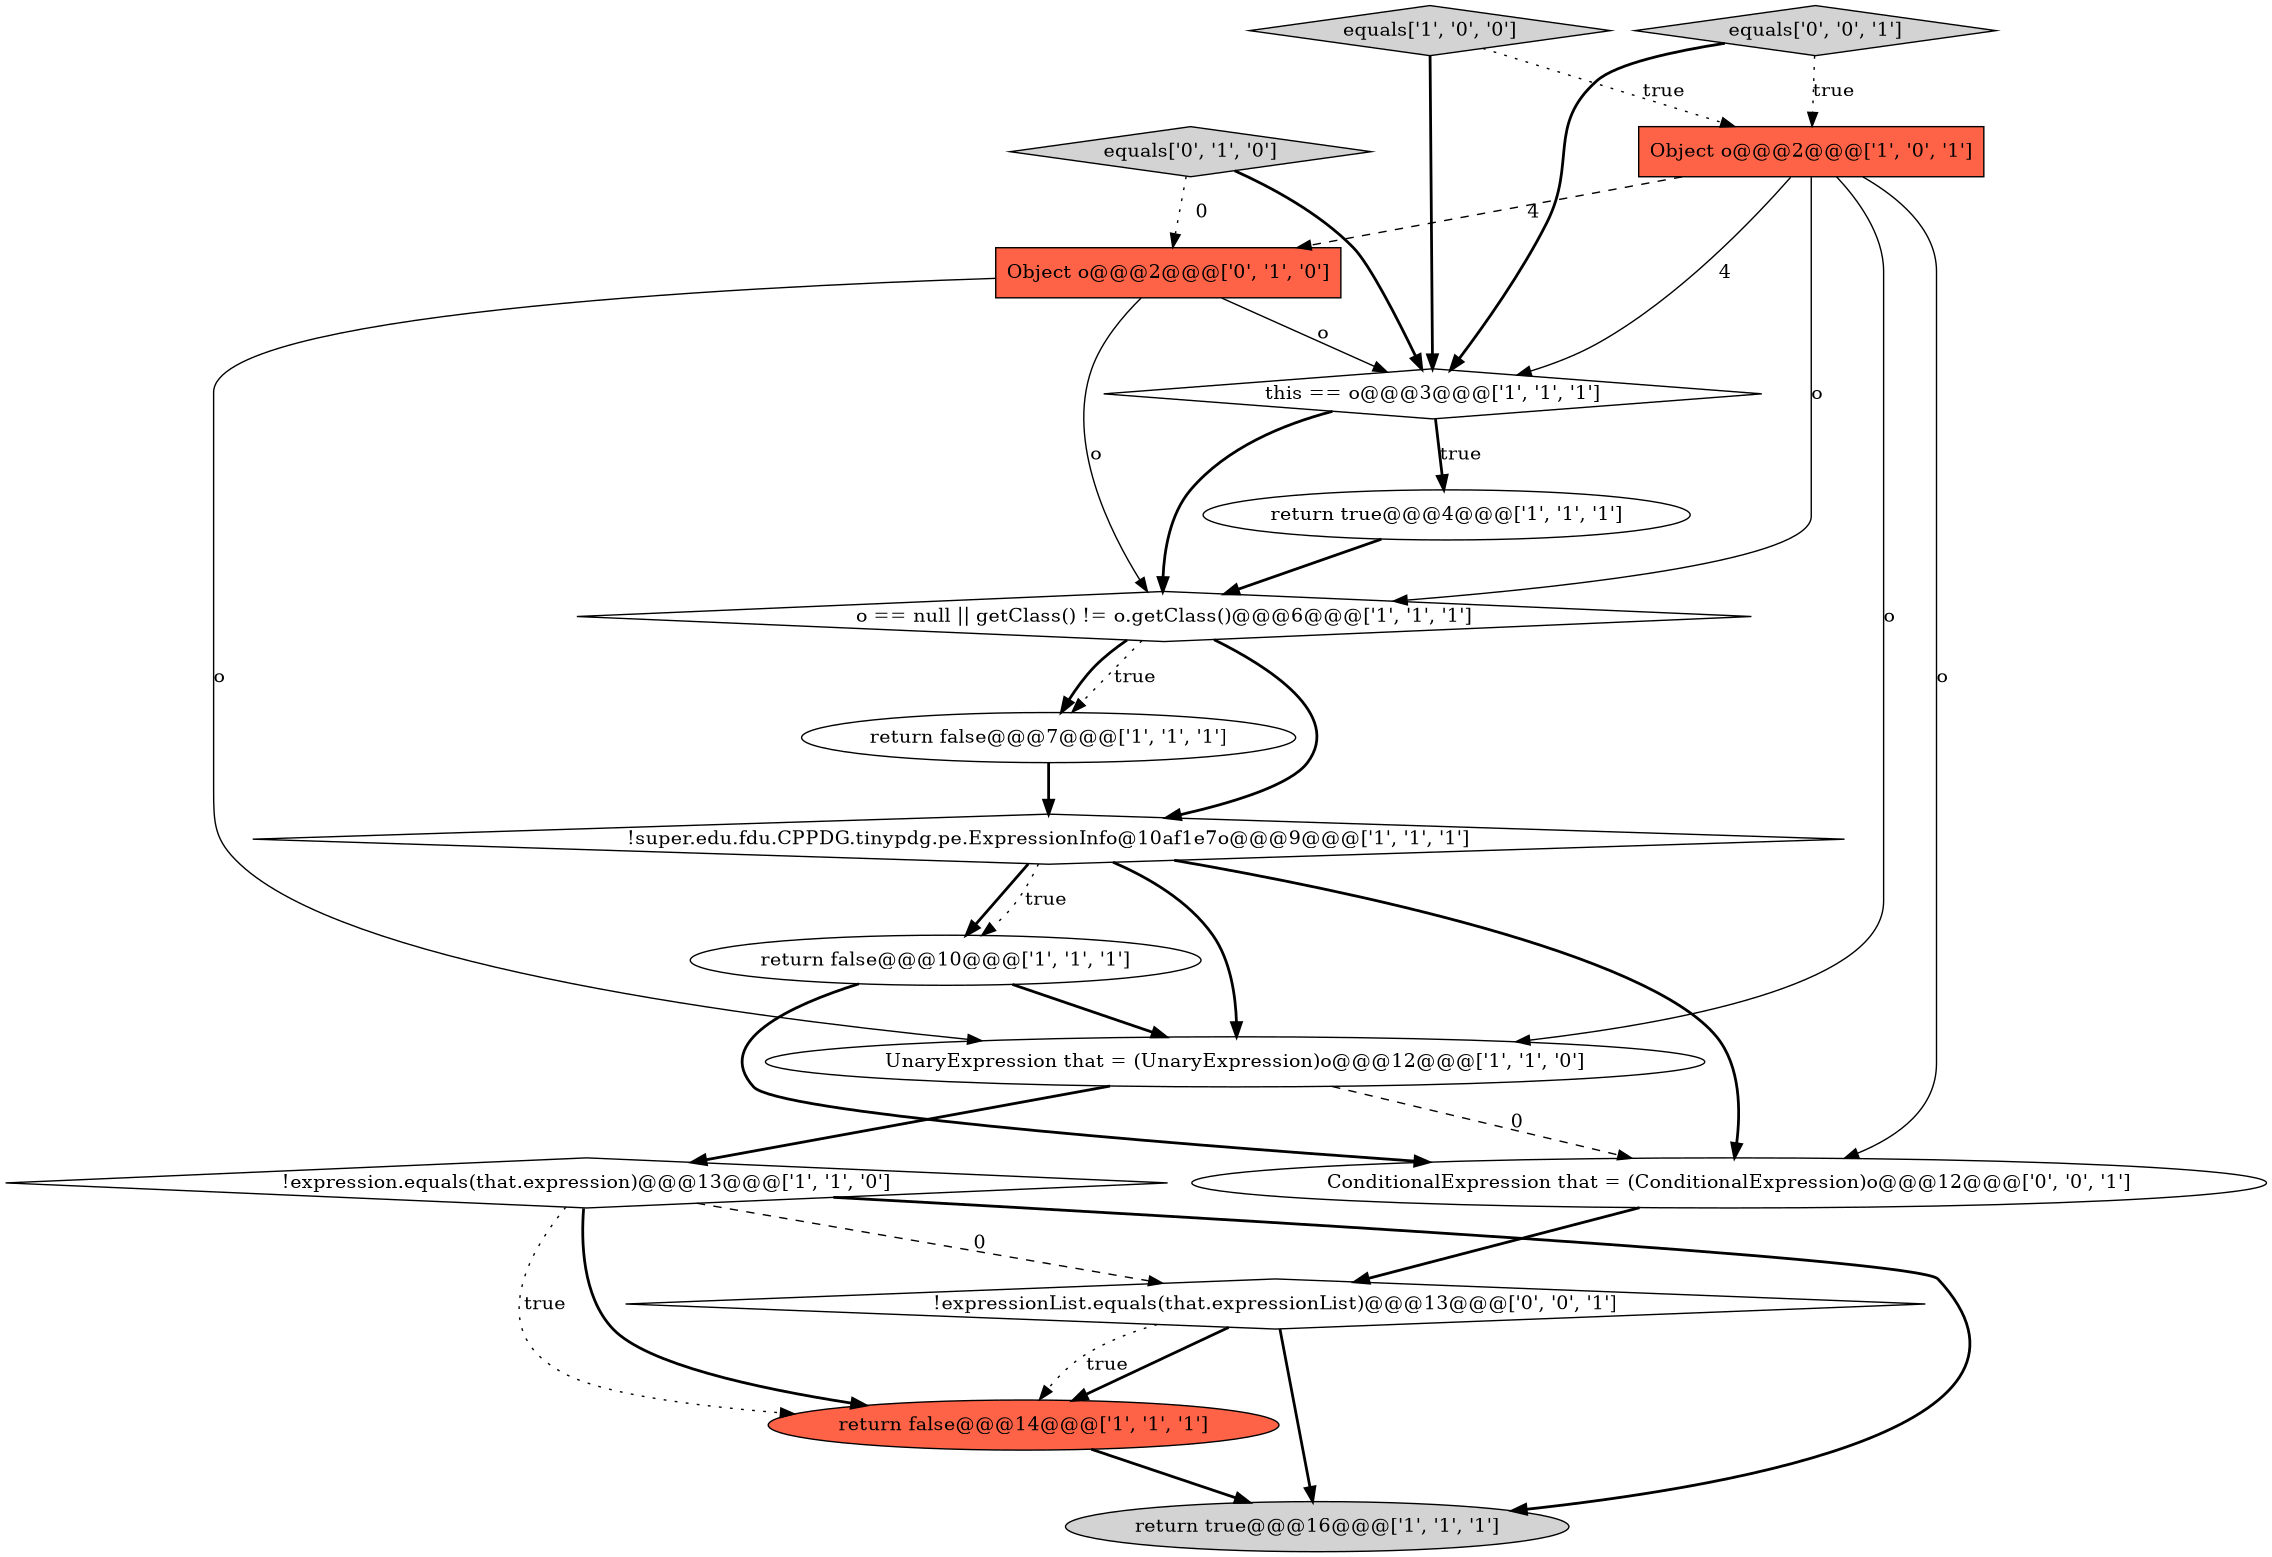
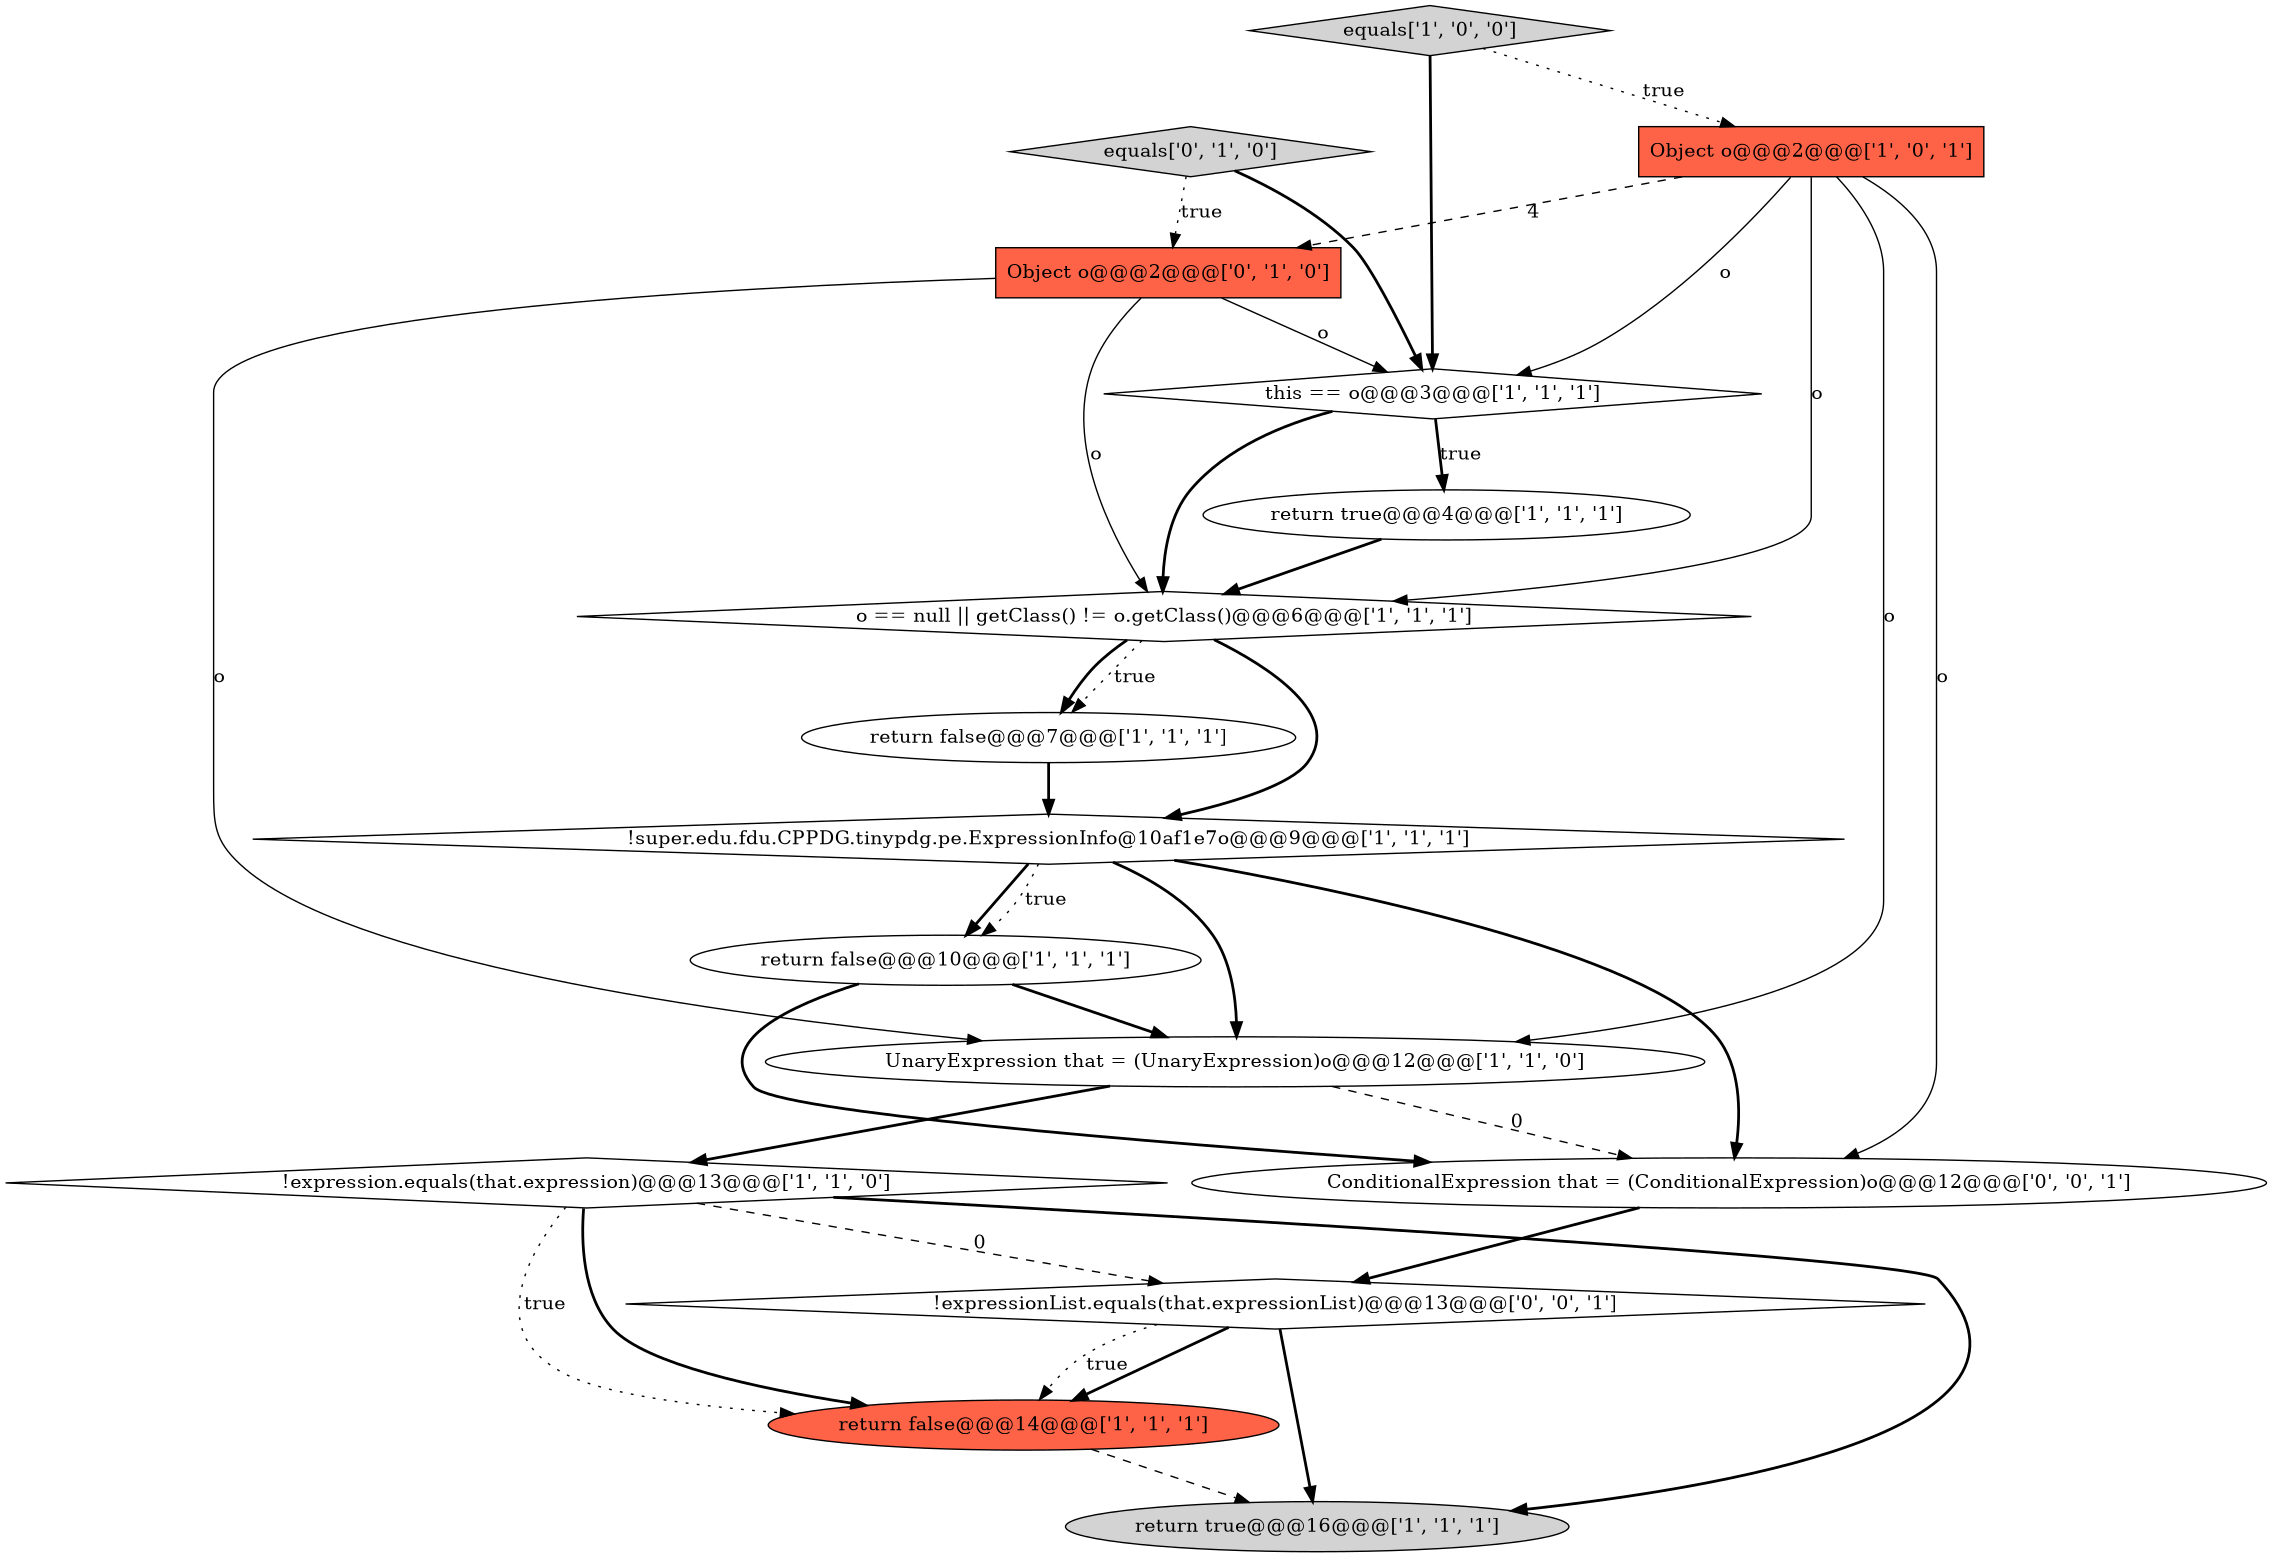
node "equals['0', '0', '1']": removed
edge "equals['0', '1', '0']" -> "Object o@@@2@@@['0', '1', '0']": label "0" -> "true"
edge "Object o@@@2@@@['1', '0', '1']" -> "this == o@@@3@@@['1', '1', '1']": label "4" -> "o"
edge "return false@@@14@@@['1', '1', '1']" -> "return true@@@16@@@['1', '1', '1']": style bold -> dashed
